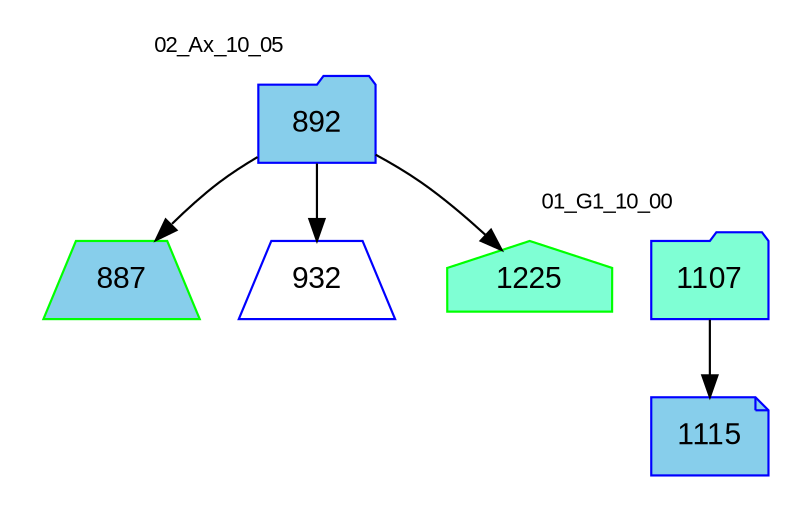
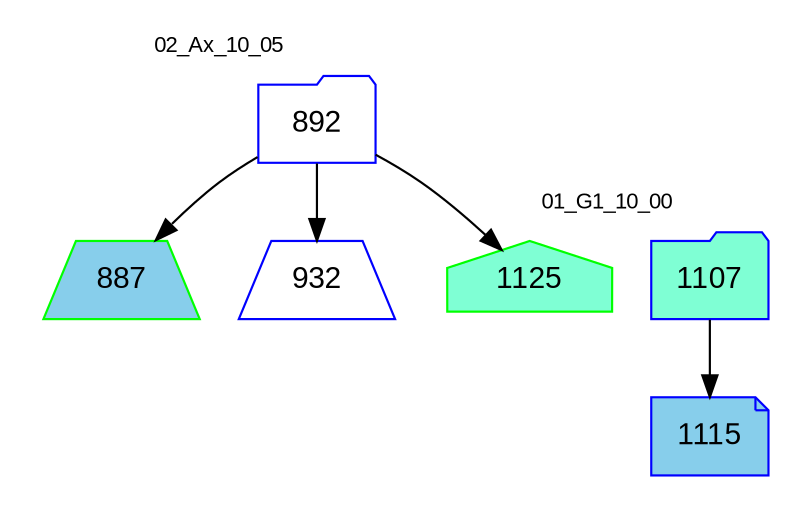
node "892": fillcolor skyblue -> white
node "1225": label "1225" -> "1125"
